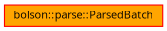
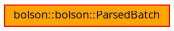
node "bolson::parse::ParsedBatch": label "bolson::parse::ParsedBatch" -> "bolson::bolson::ParsedBatch"
